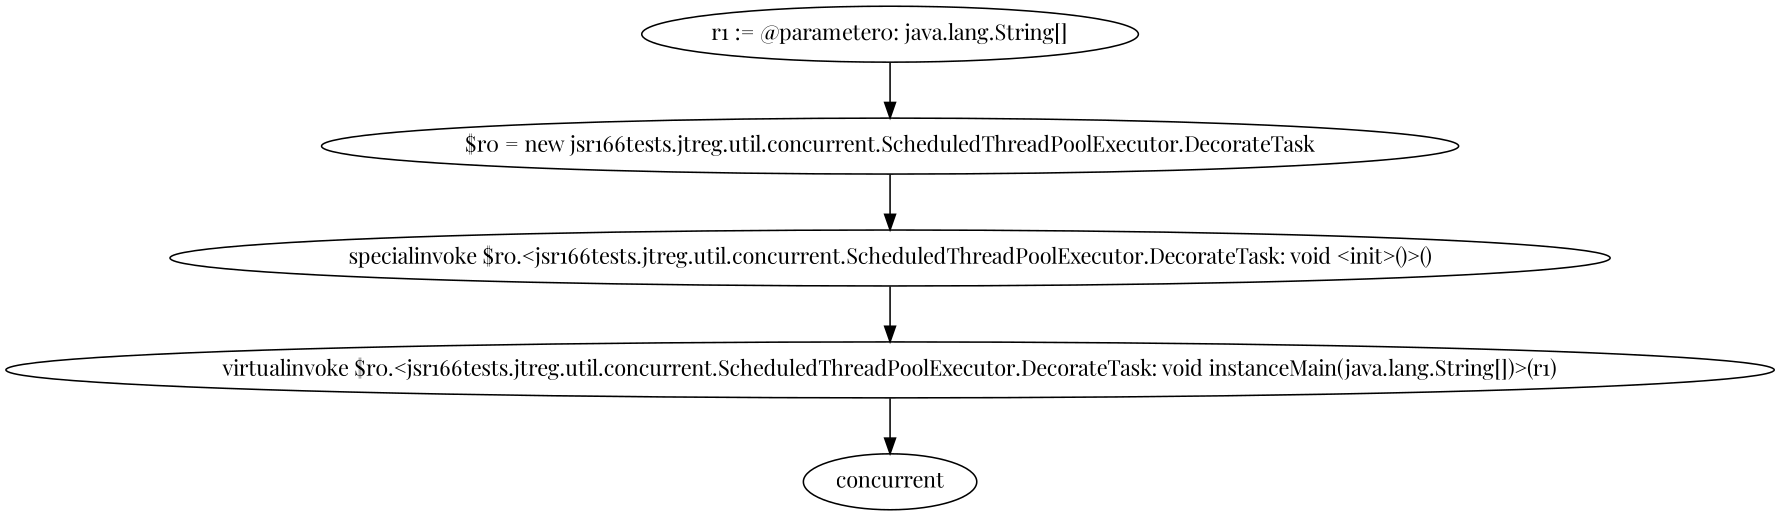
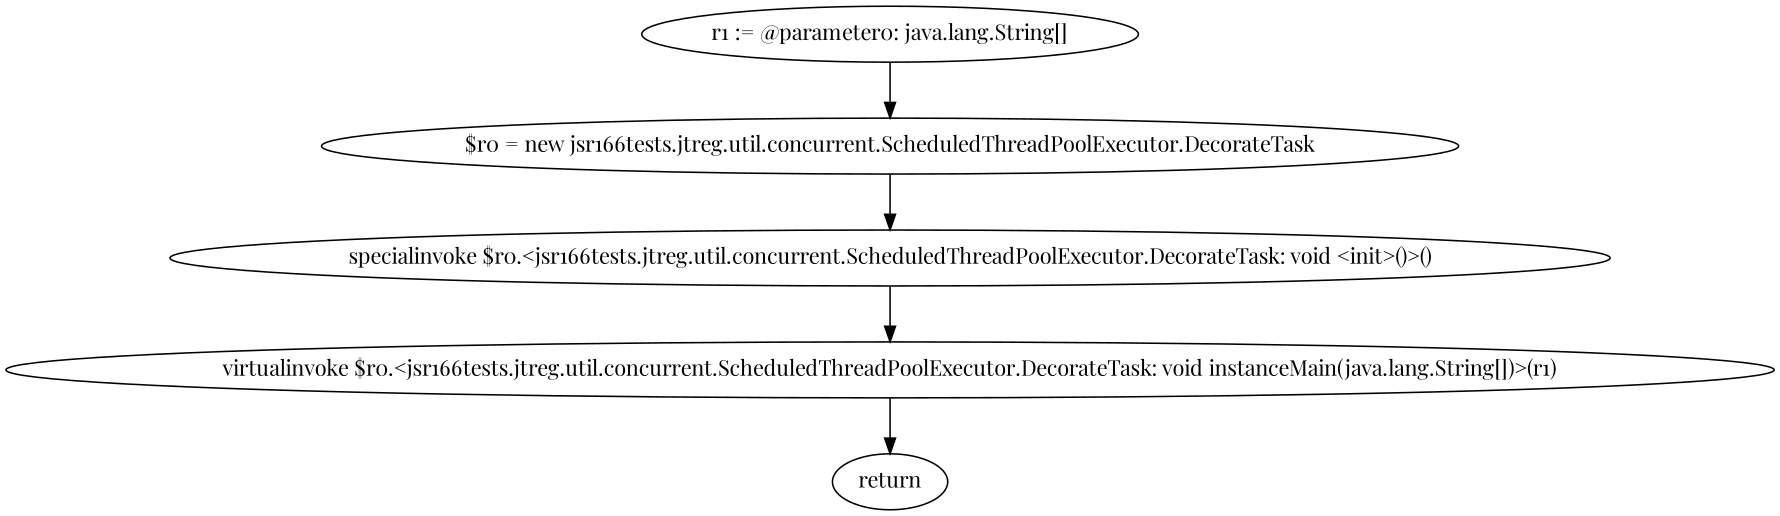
node "concurrent": label "concurrent" -> "return"
